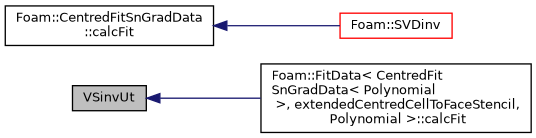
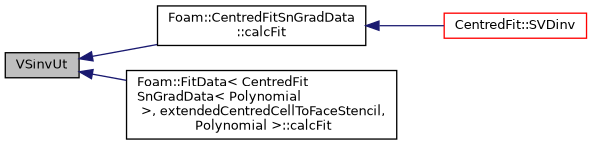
node "Foam::SVDinv": label "Foam::SVDinv" -> "CentredFit::SVDinv"
edge "Foam::CentredFitSnGradData ::calcFit" -> "VSinvUt": added
